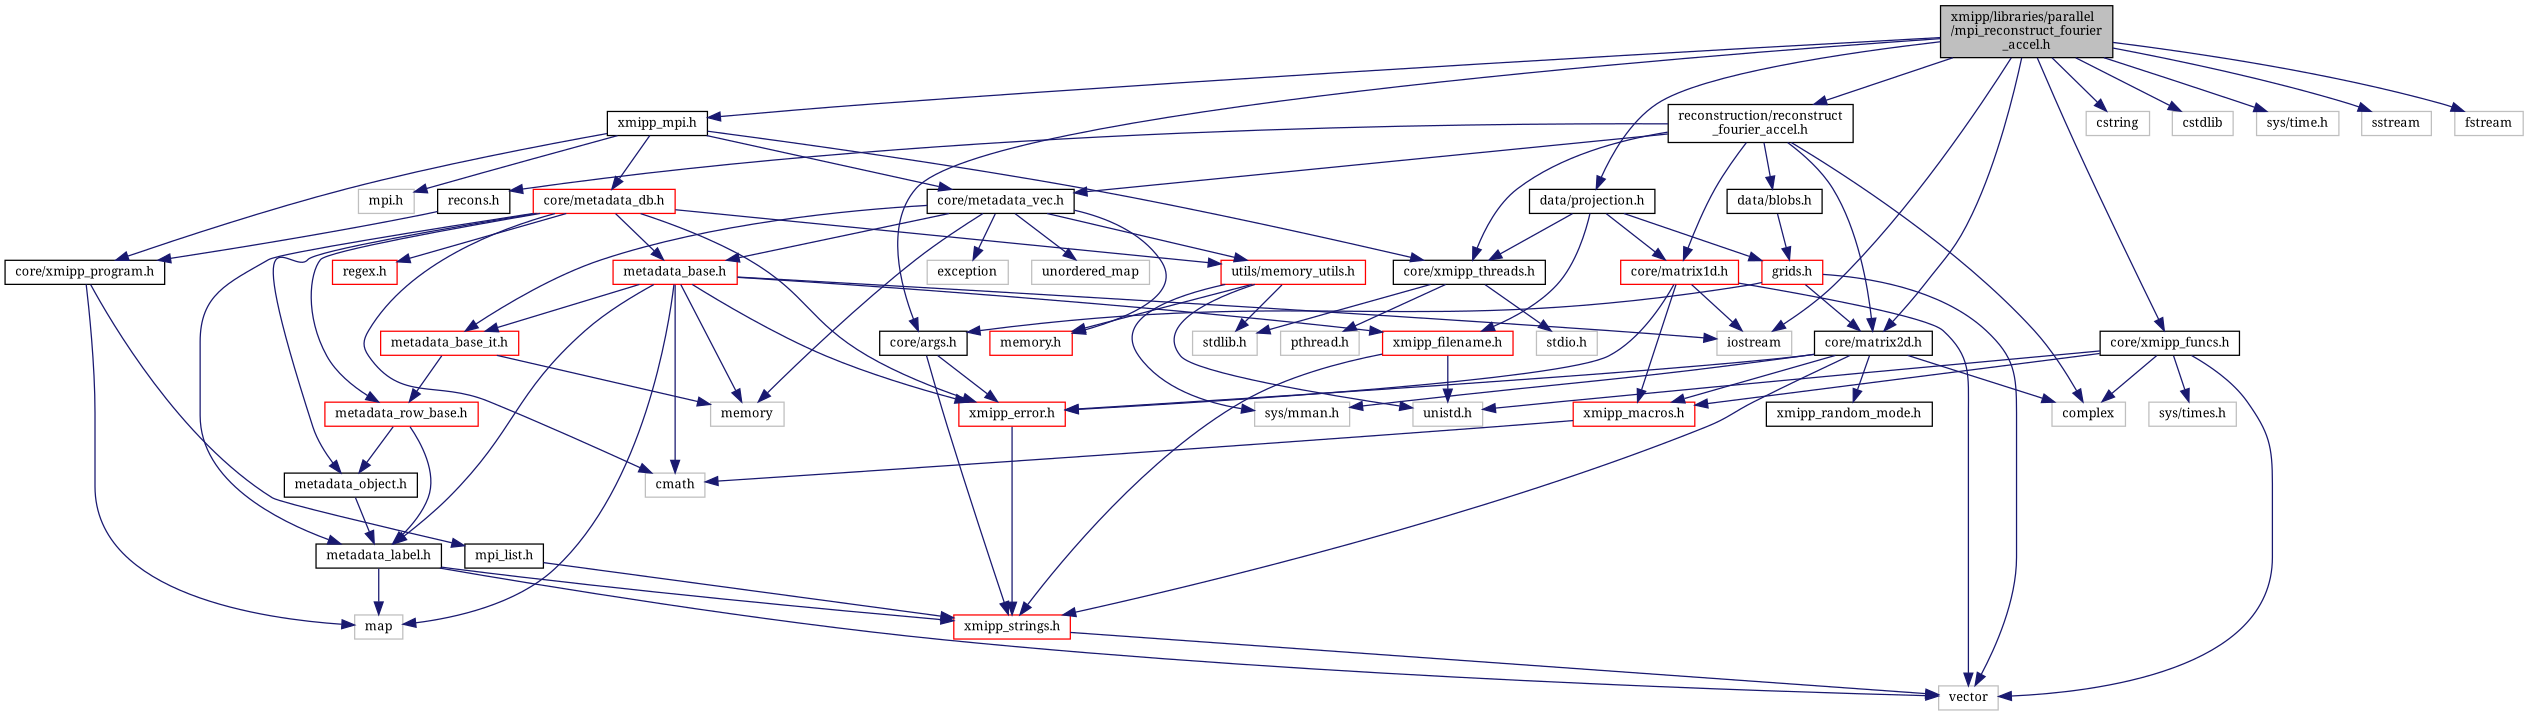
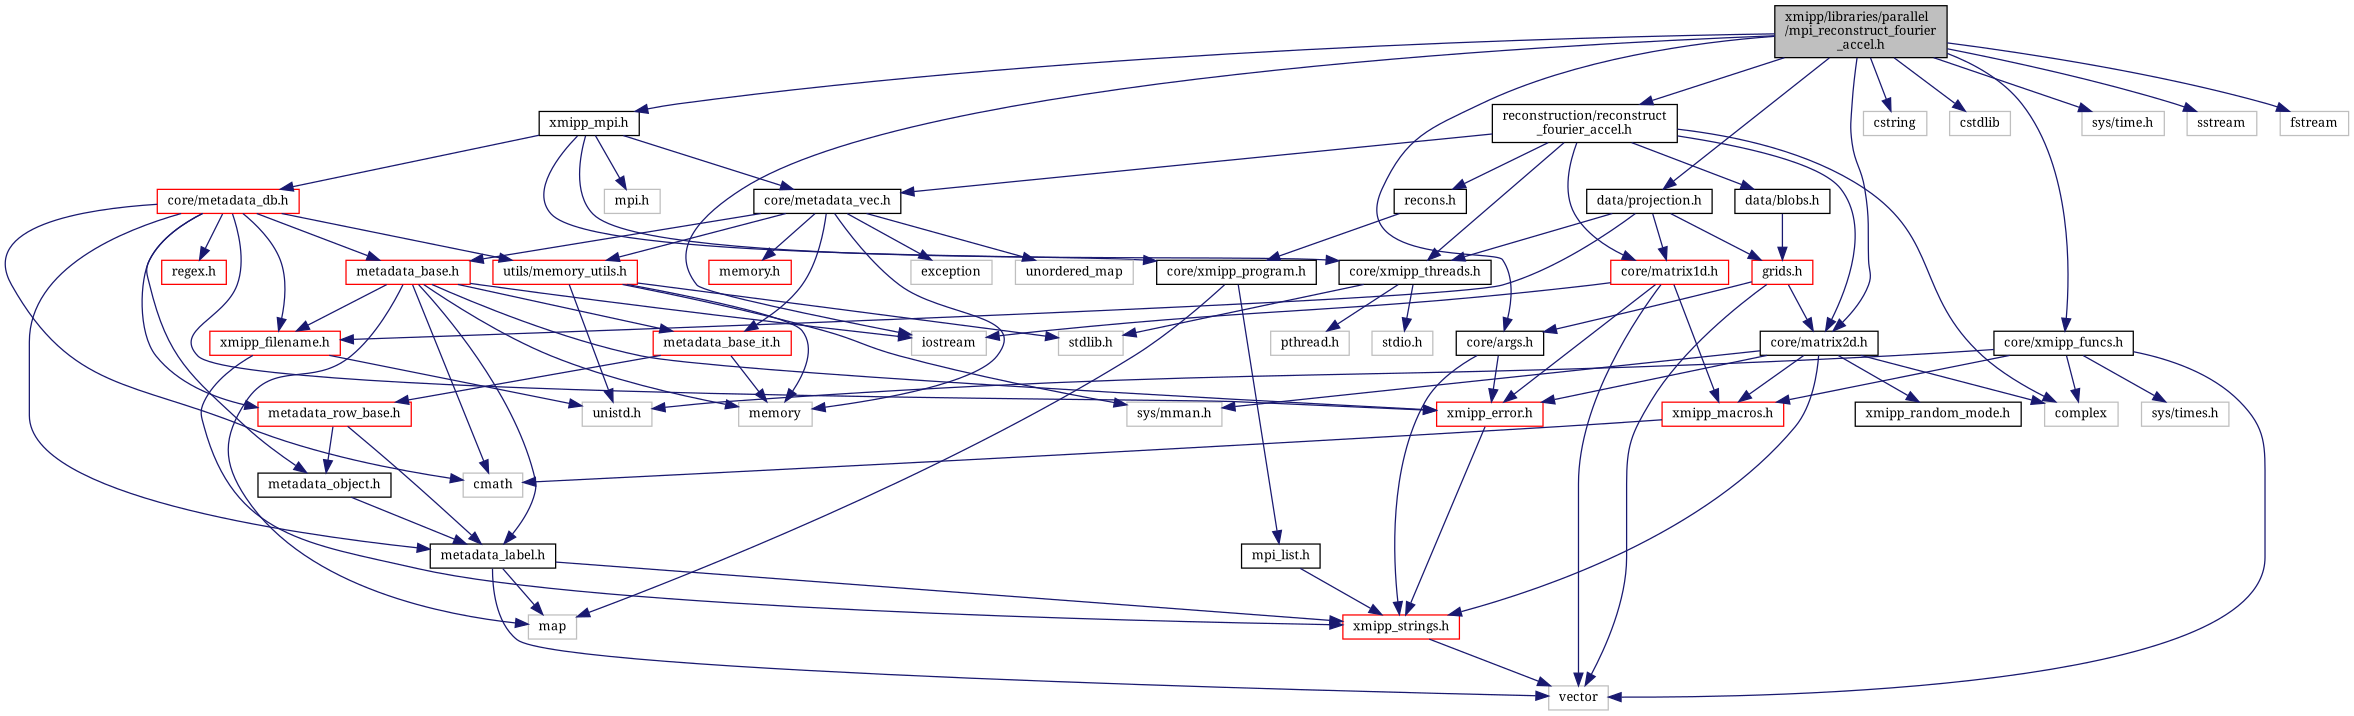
edge "core/metadata_db.h" -> "xmipp_filename.h": added
edge "utils/memory_utils.h" -> "memory.h": now "utils/memory_utils.h" -> "memory"
